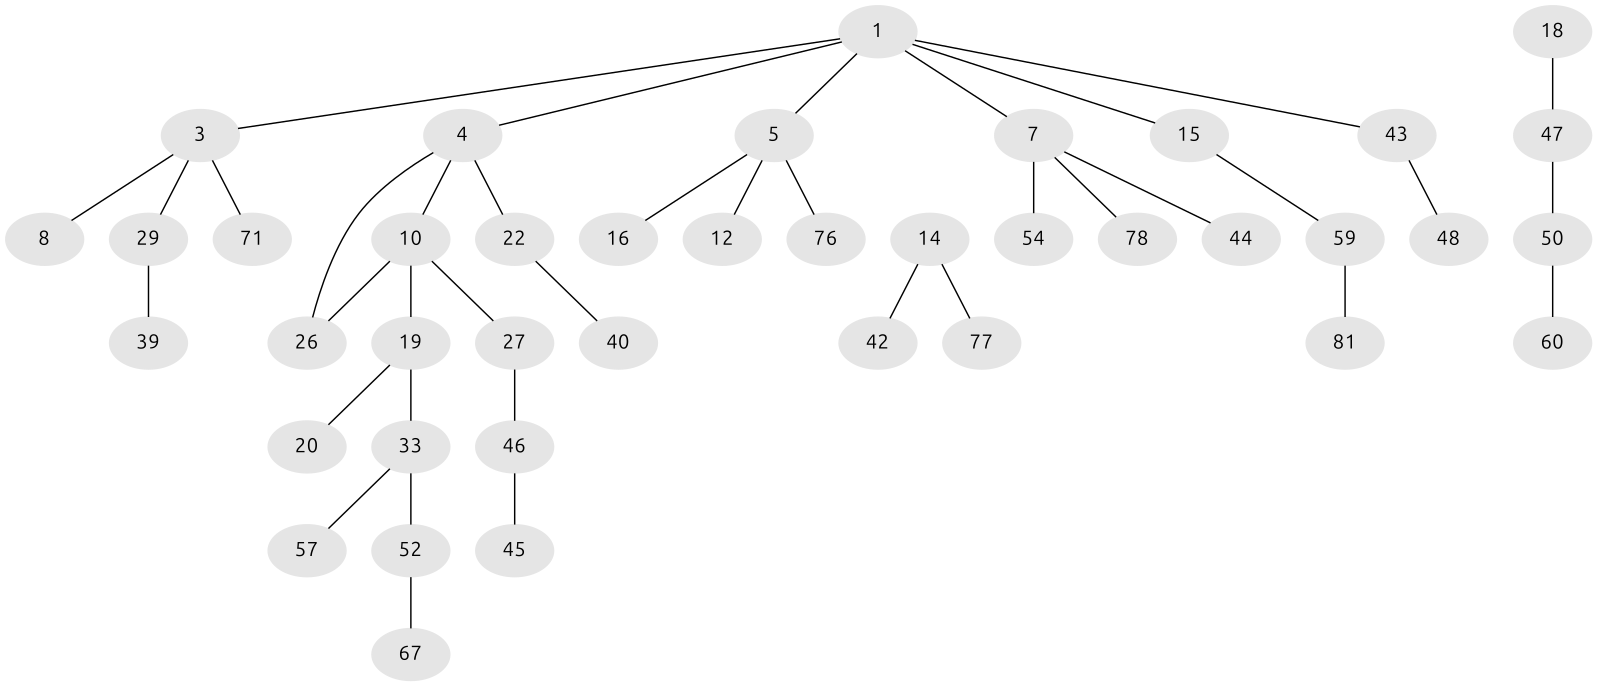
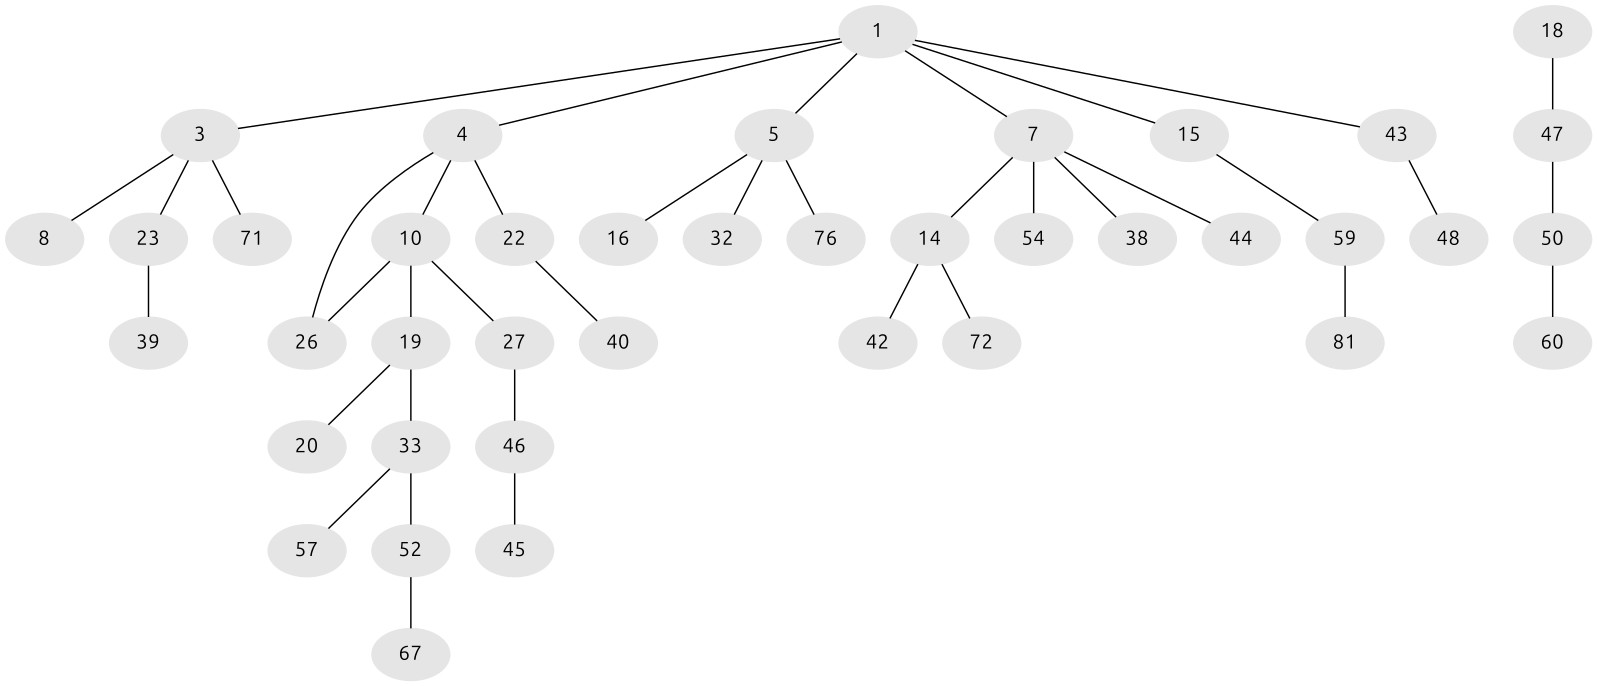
edge "7" -- "14": added
node "29": label "29" -> "23"
node "12": label "12" -> "32"
node "78": label "78" -> "38"
node "77": label "77" -> "72"
